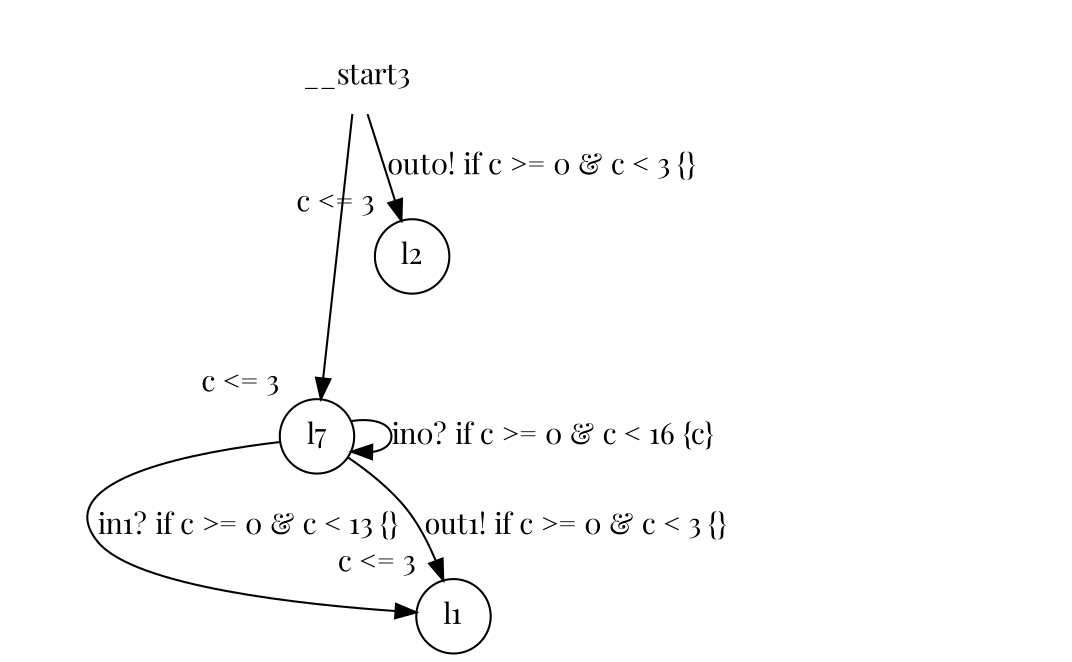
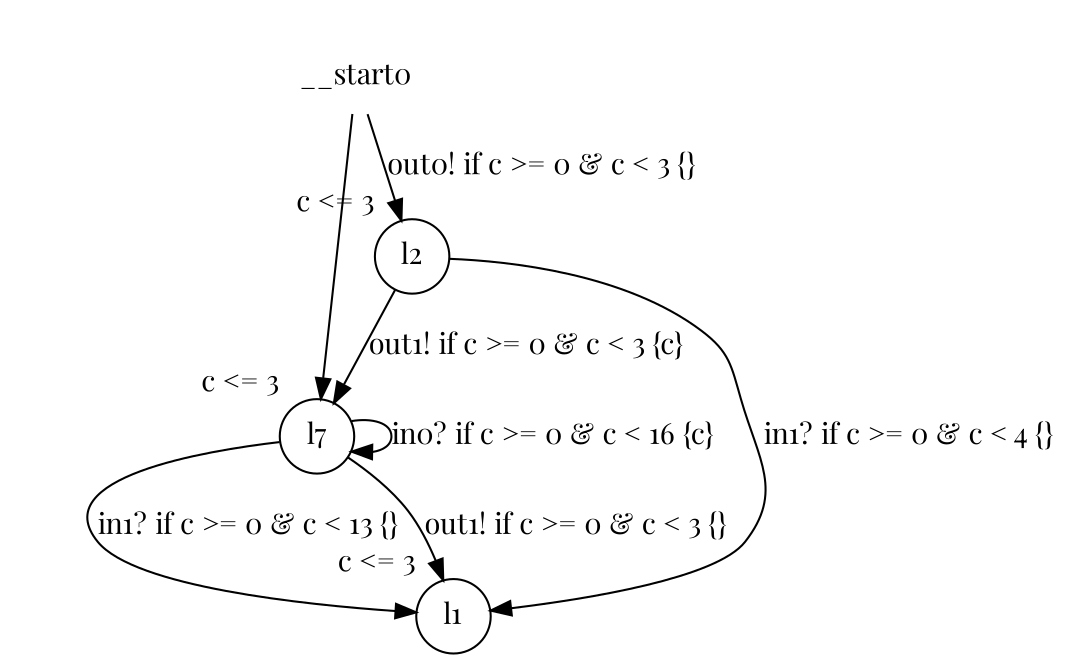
node "__start3": label "__start3" -> "__start0"
edge "l2 c <= 3" -> "l7 c <= 3": added, label "out1! if c >= 0 & c < 3 {c}"
edge "l2 c <= 3" -> "l1 c <= 3": added, label "in1? if c >= 0 & c < 4 {}"
